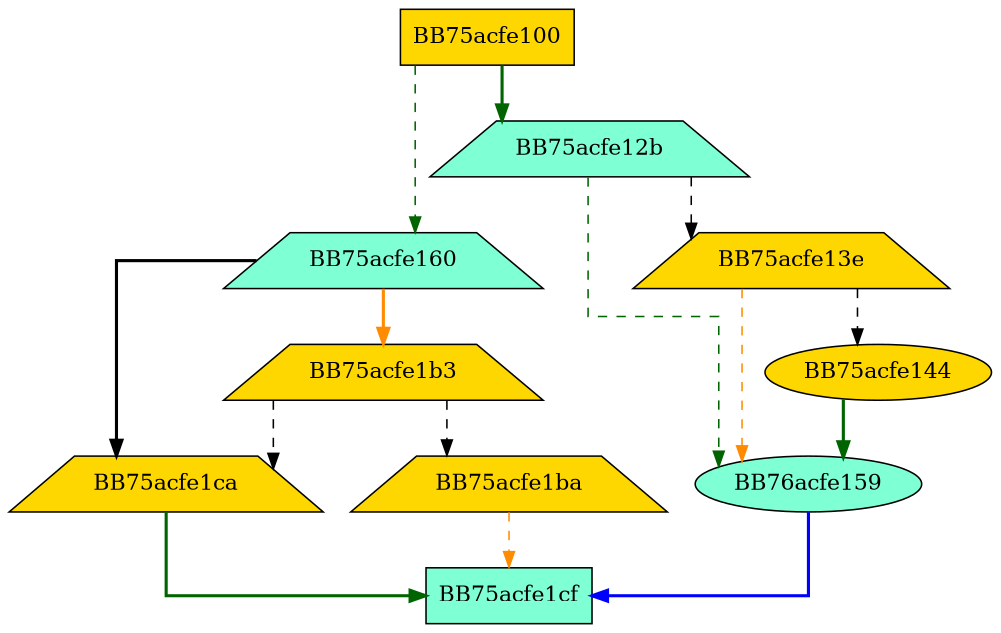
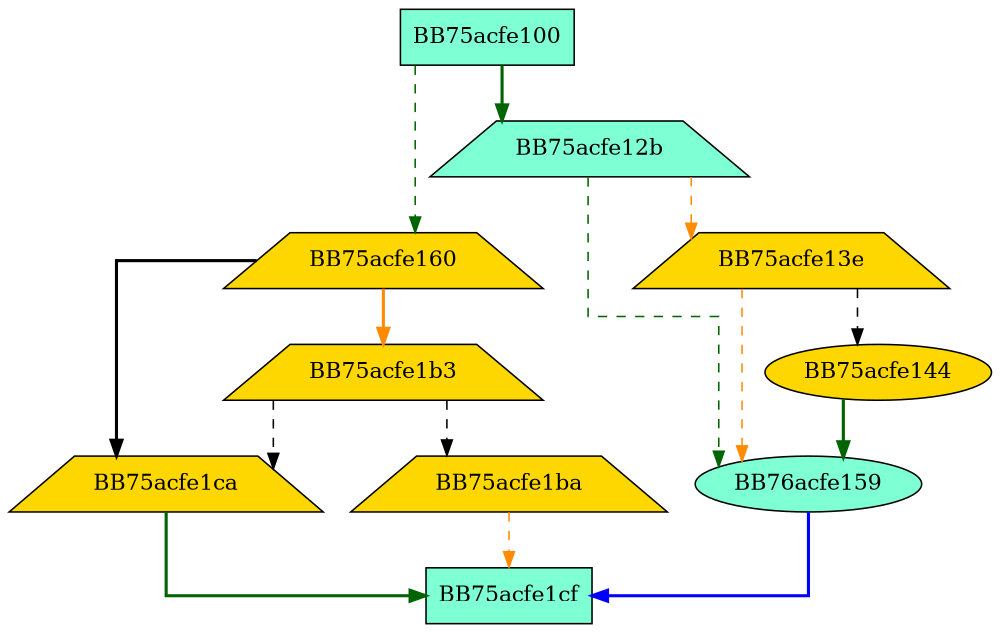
node "BB75acfe100": fillcolor gold -> aquamarine
edge "BB75acfe12b" -> "BB75acfe13e": color black -> darkorange
node "BB75acfe160": fillcolor aquamarine -> gold
